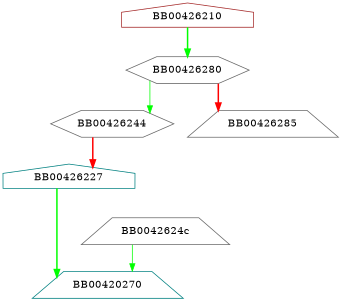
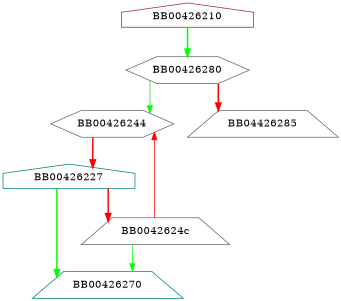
node "BB00426285": label "BB00426285" -> "BB04426285"
edge "BB0042624c" -> "BB00426244": added
edge "BB00426227" -> "BB0042624c": added
node "BB00420270": label "BB00420270" -> "BB00426270"
